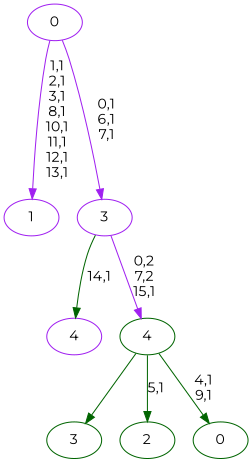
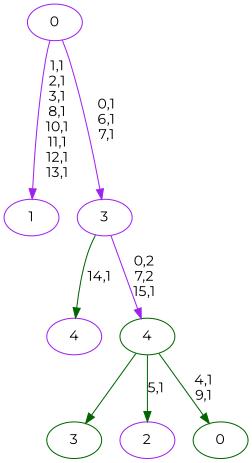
node "2": color darkgreen -> purple
